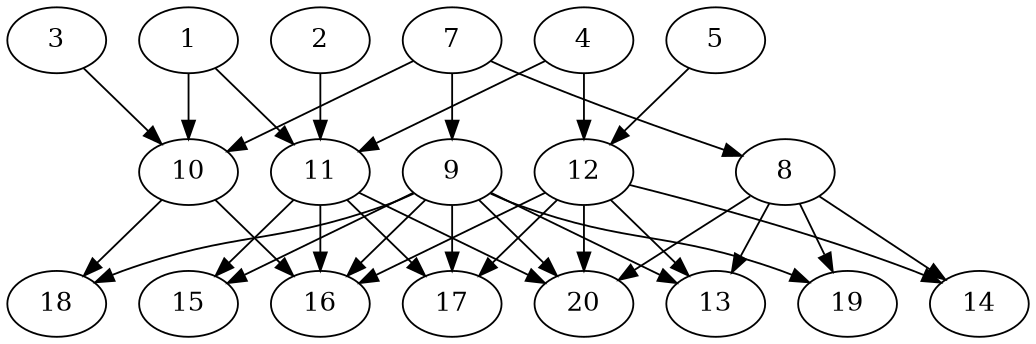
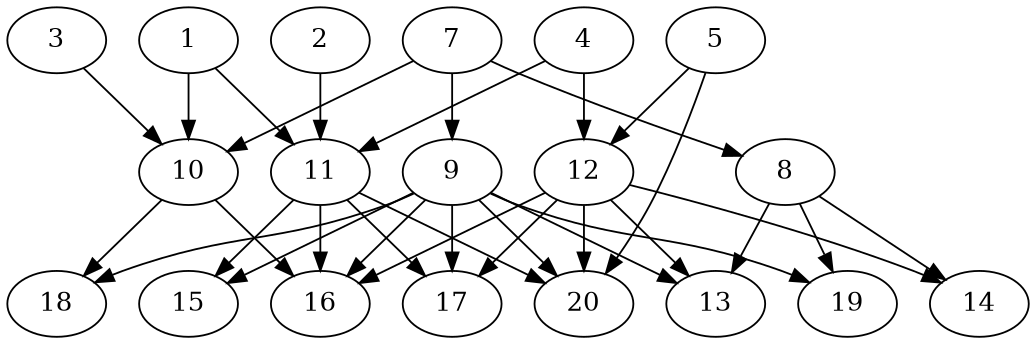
edge "8" -> "20": now "5" -> "20"
